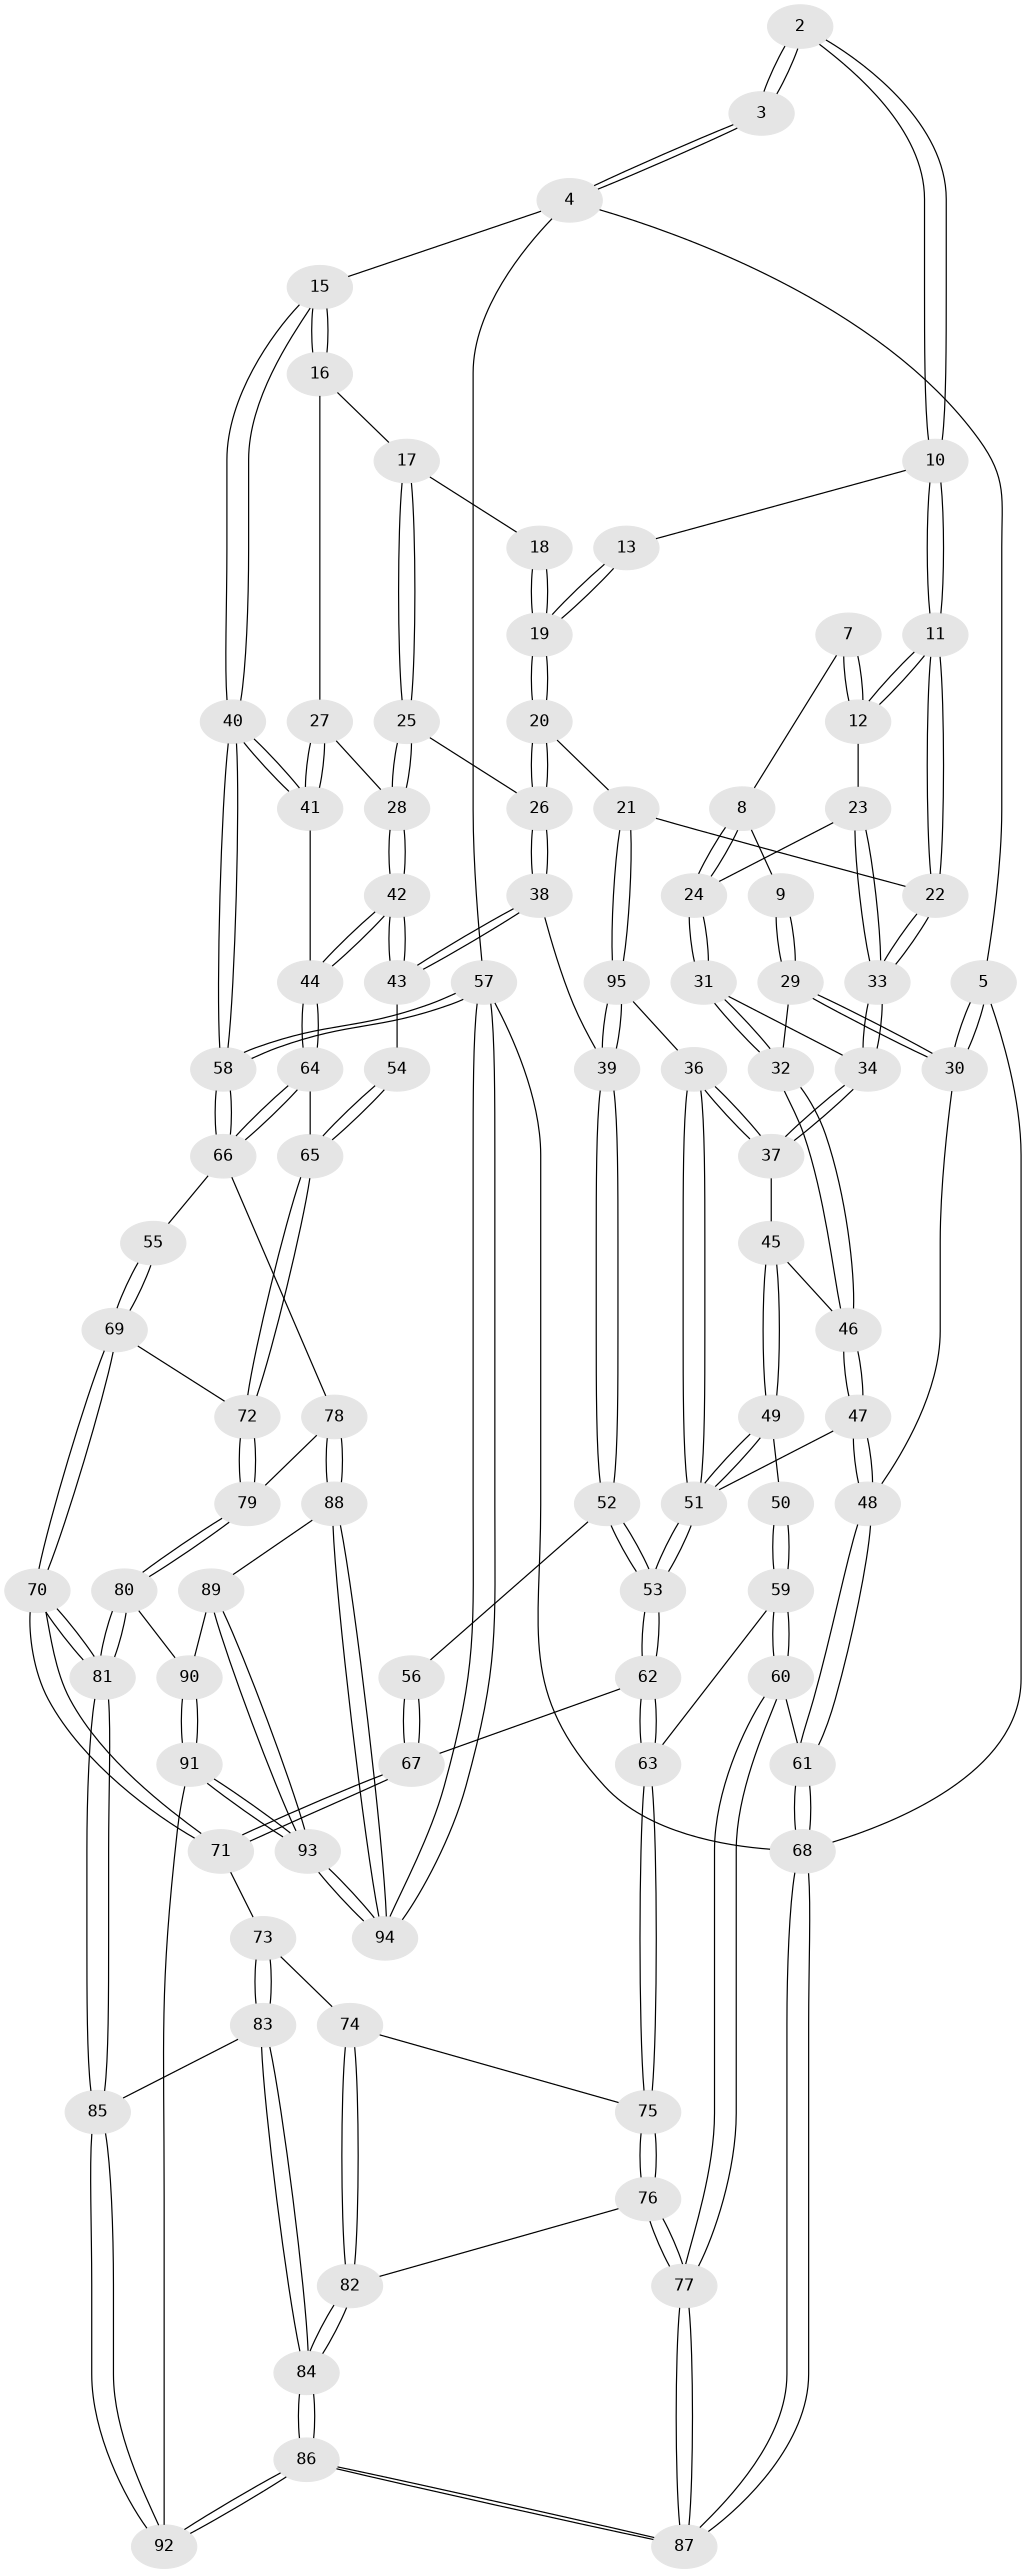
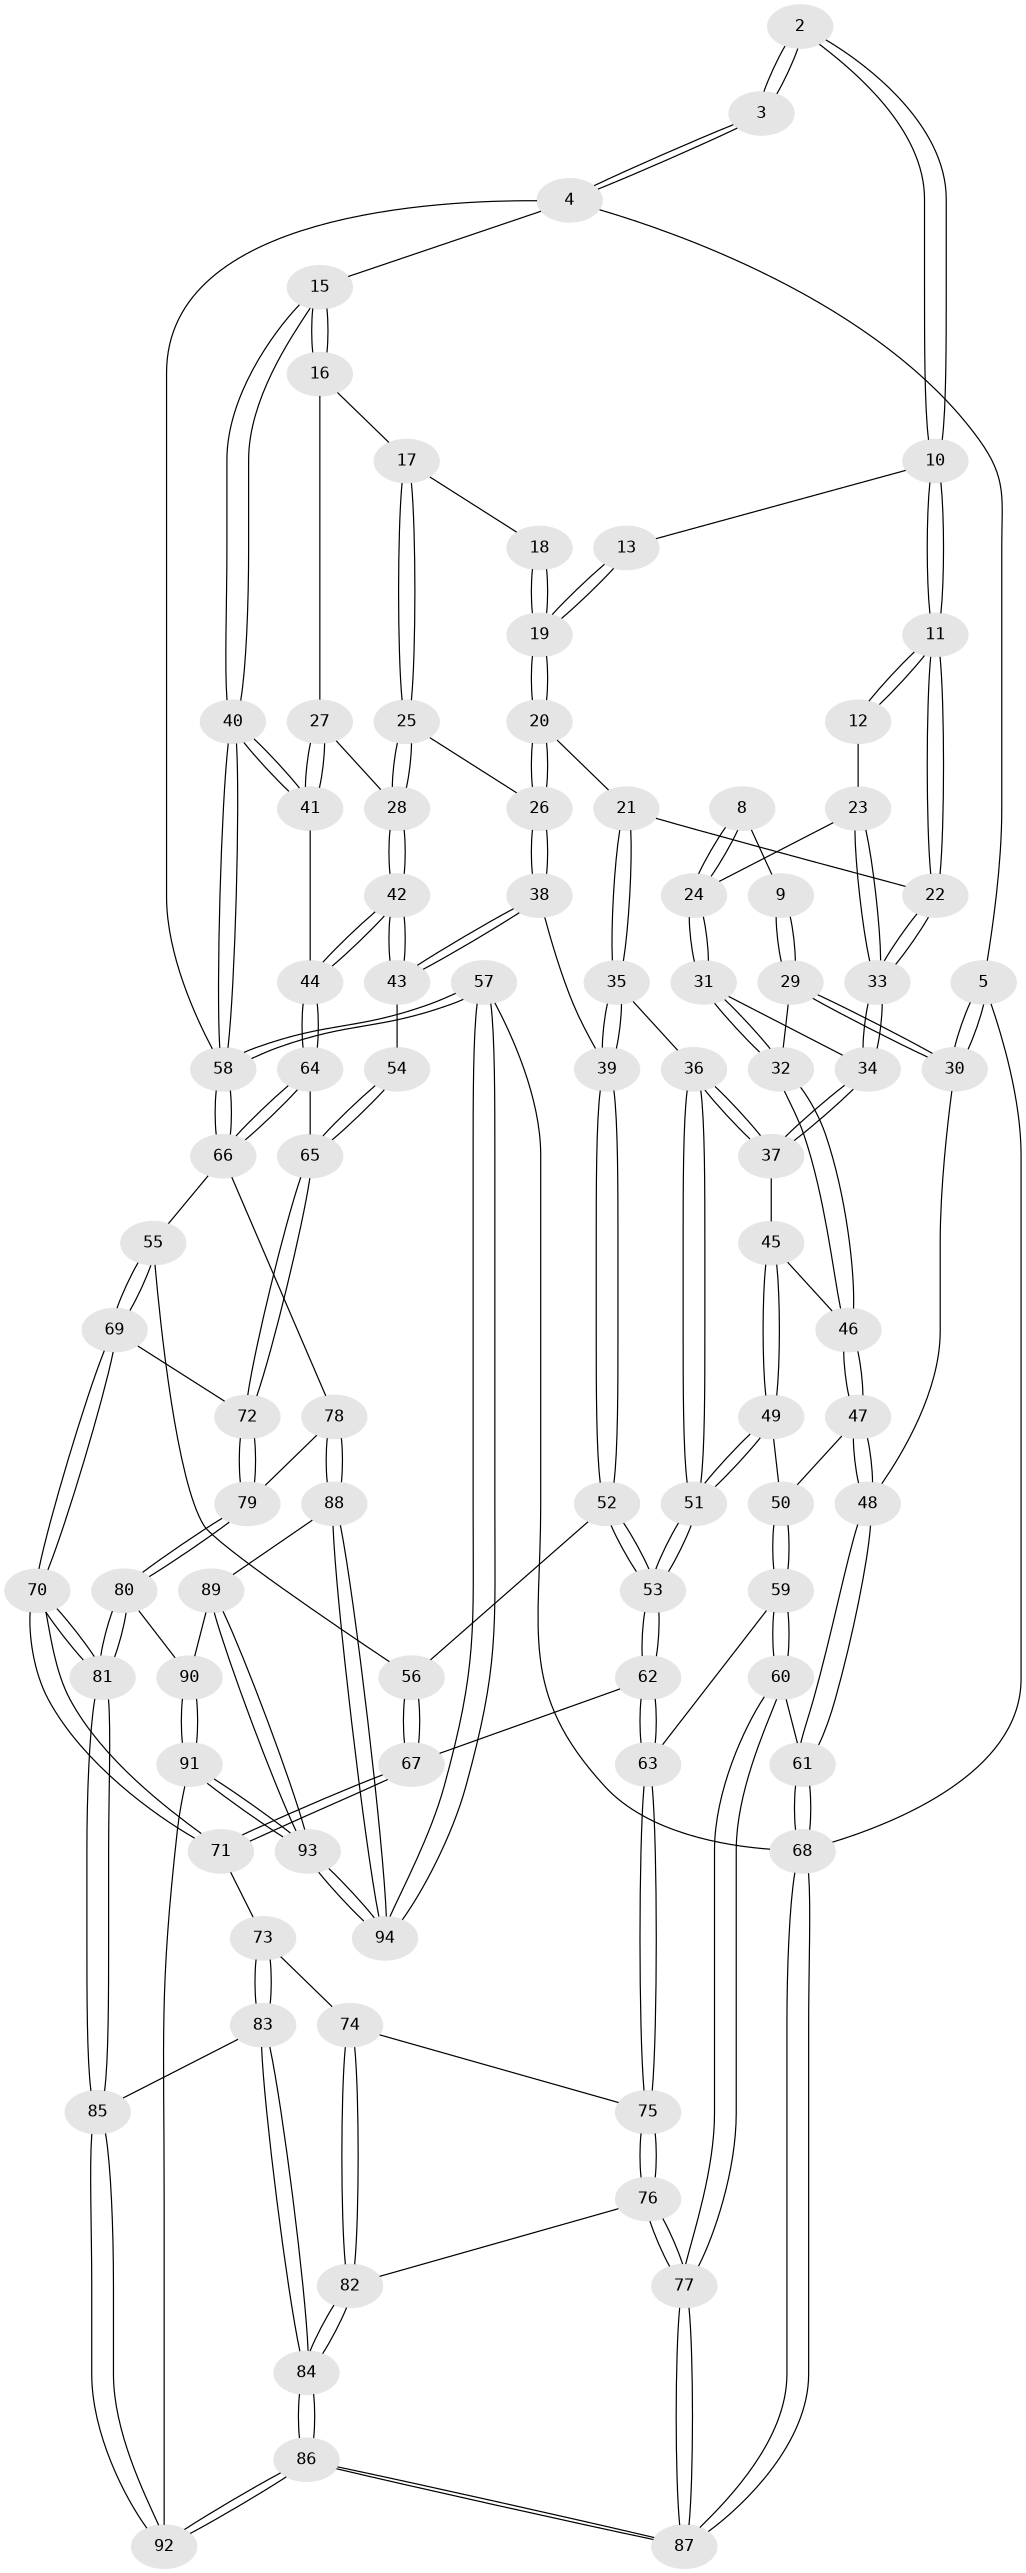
edge "4" -- "57": now "4" -- "58"
node "7": removed
node "95": label "95" -> "35"
edge "47" -- "51": now "47" -- "50"
edge "55" -- "56": added
